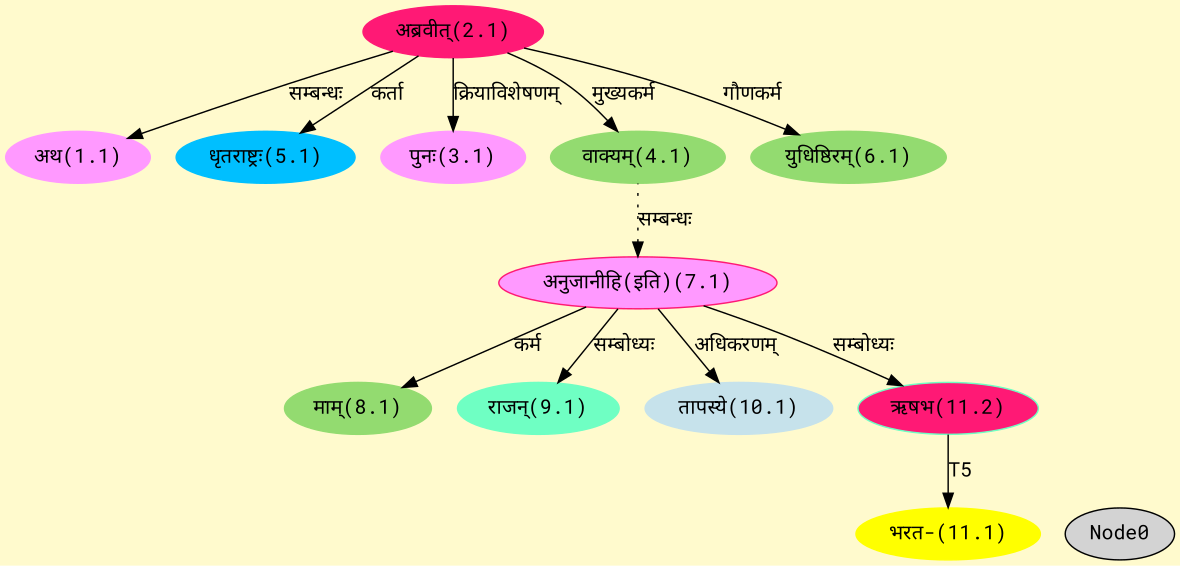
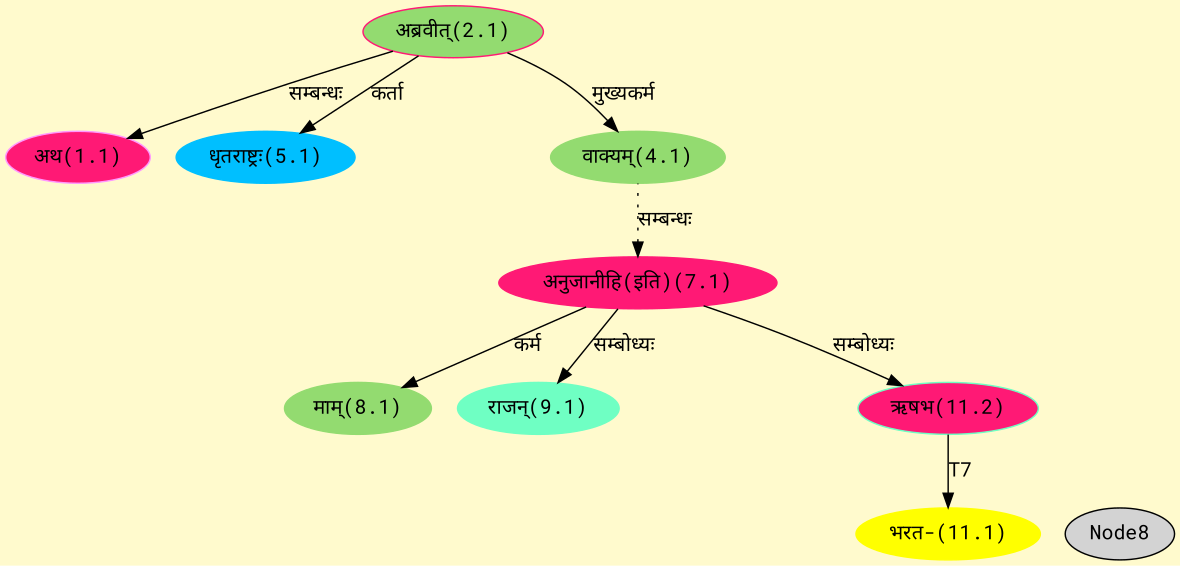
node "अब्रवीत्(2.1)": fillcolor #ff1975 -> #93db70
node "अथ(1.1)": fillcolor #ff99ff -> #ff1975
node "पुनः(3.1)": removed
node "युधिष्ठिरम्(6.1)": removed
node "अनुजानीहि(इति)(7.1)": fillcolor #ff99ff -> #ff1975
node "तापस्ये(10.1)": removed
edge "ऋषभ(11.2)" -> "भरत-(11.1)": label "T5" -> "T7"
node "Node0": label "Node0" -> "Node8"
